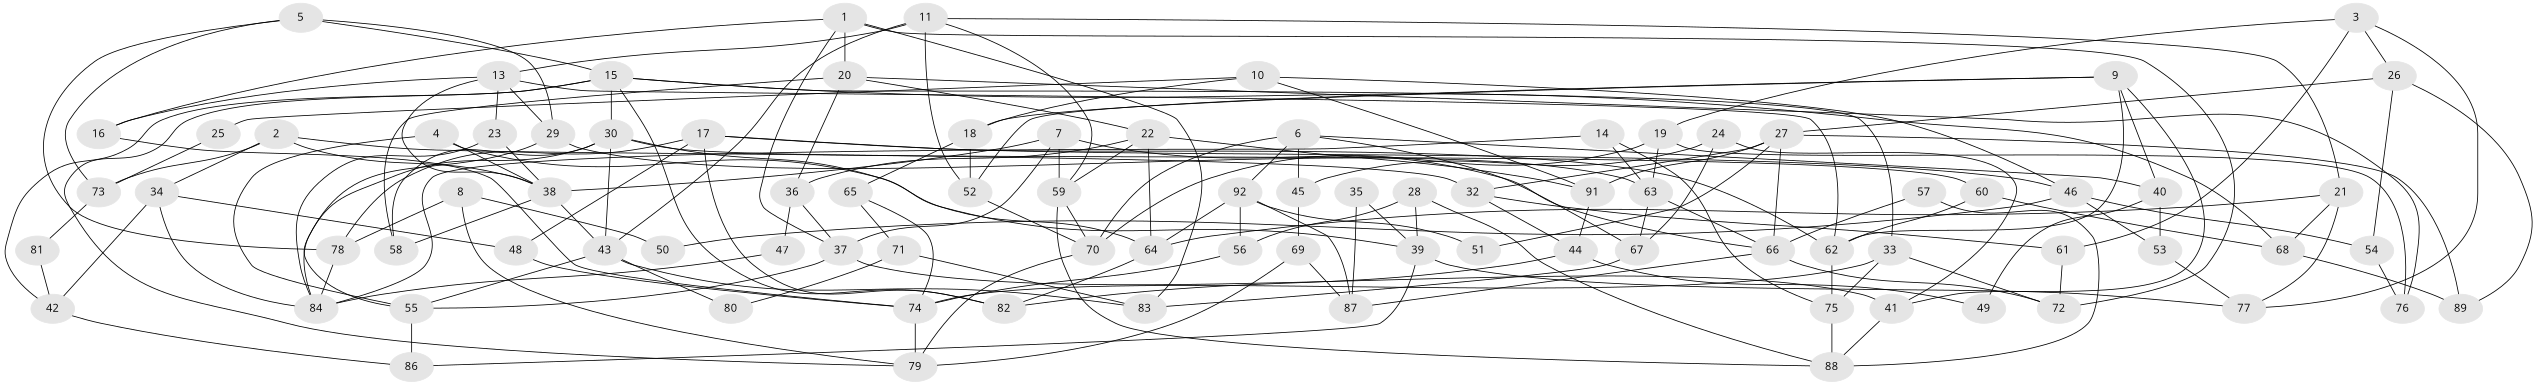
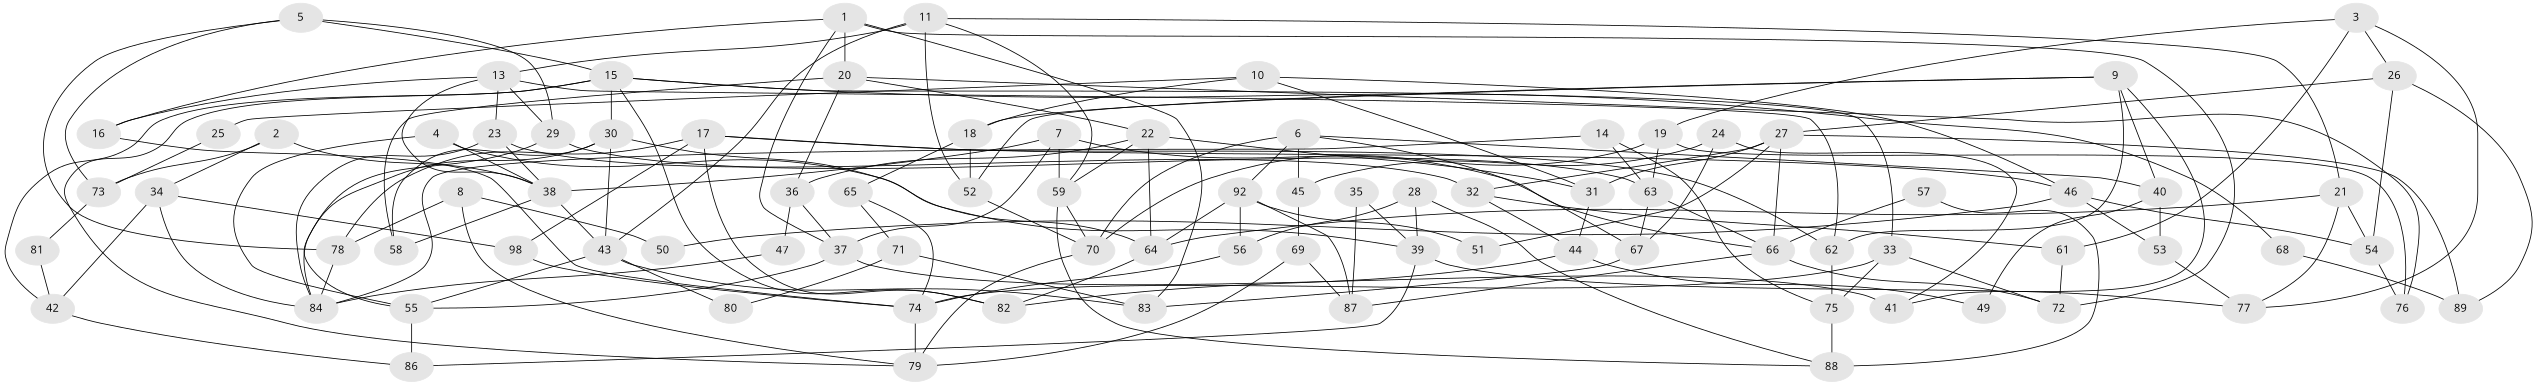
edge "2" -- "32": now "23" -- "32"
node "91": label "91" -> "31"
node "60": removed
edge "21" -- "68": now "21" -- "54"
node "48": label "48" -> "98"
edge "41" -- "88": removed
